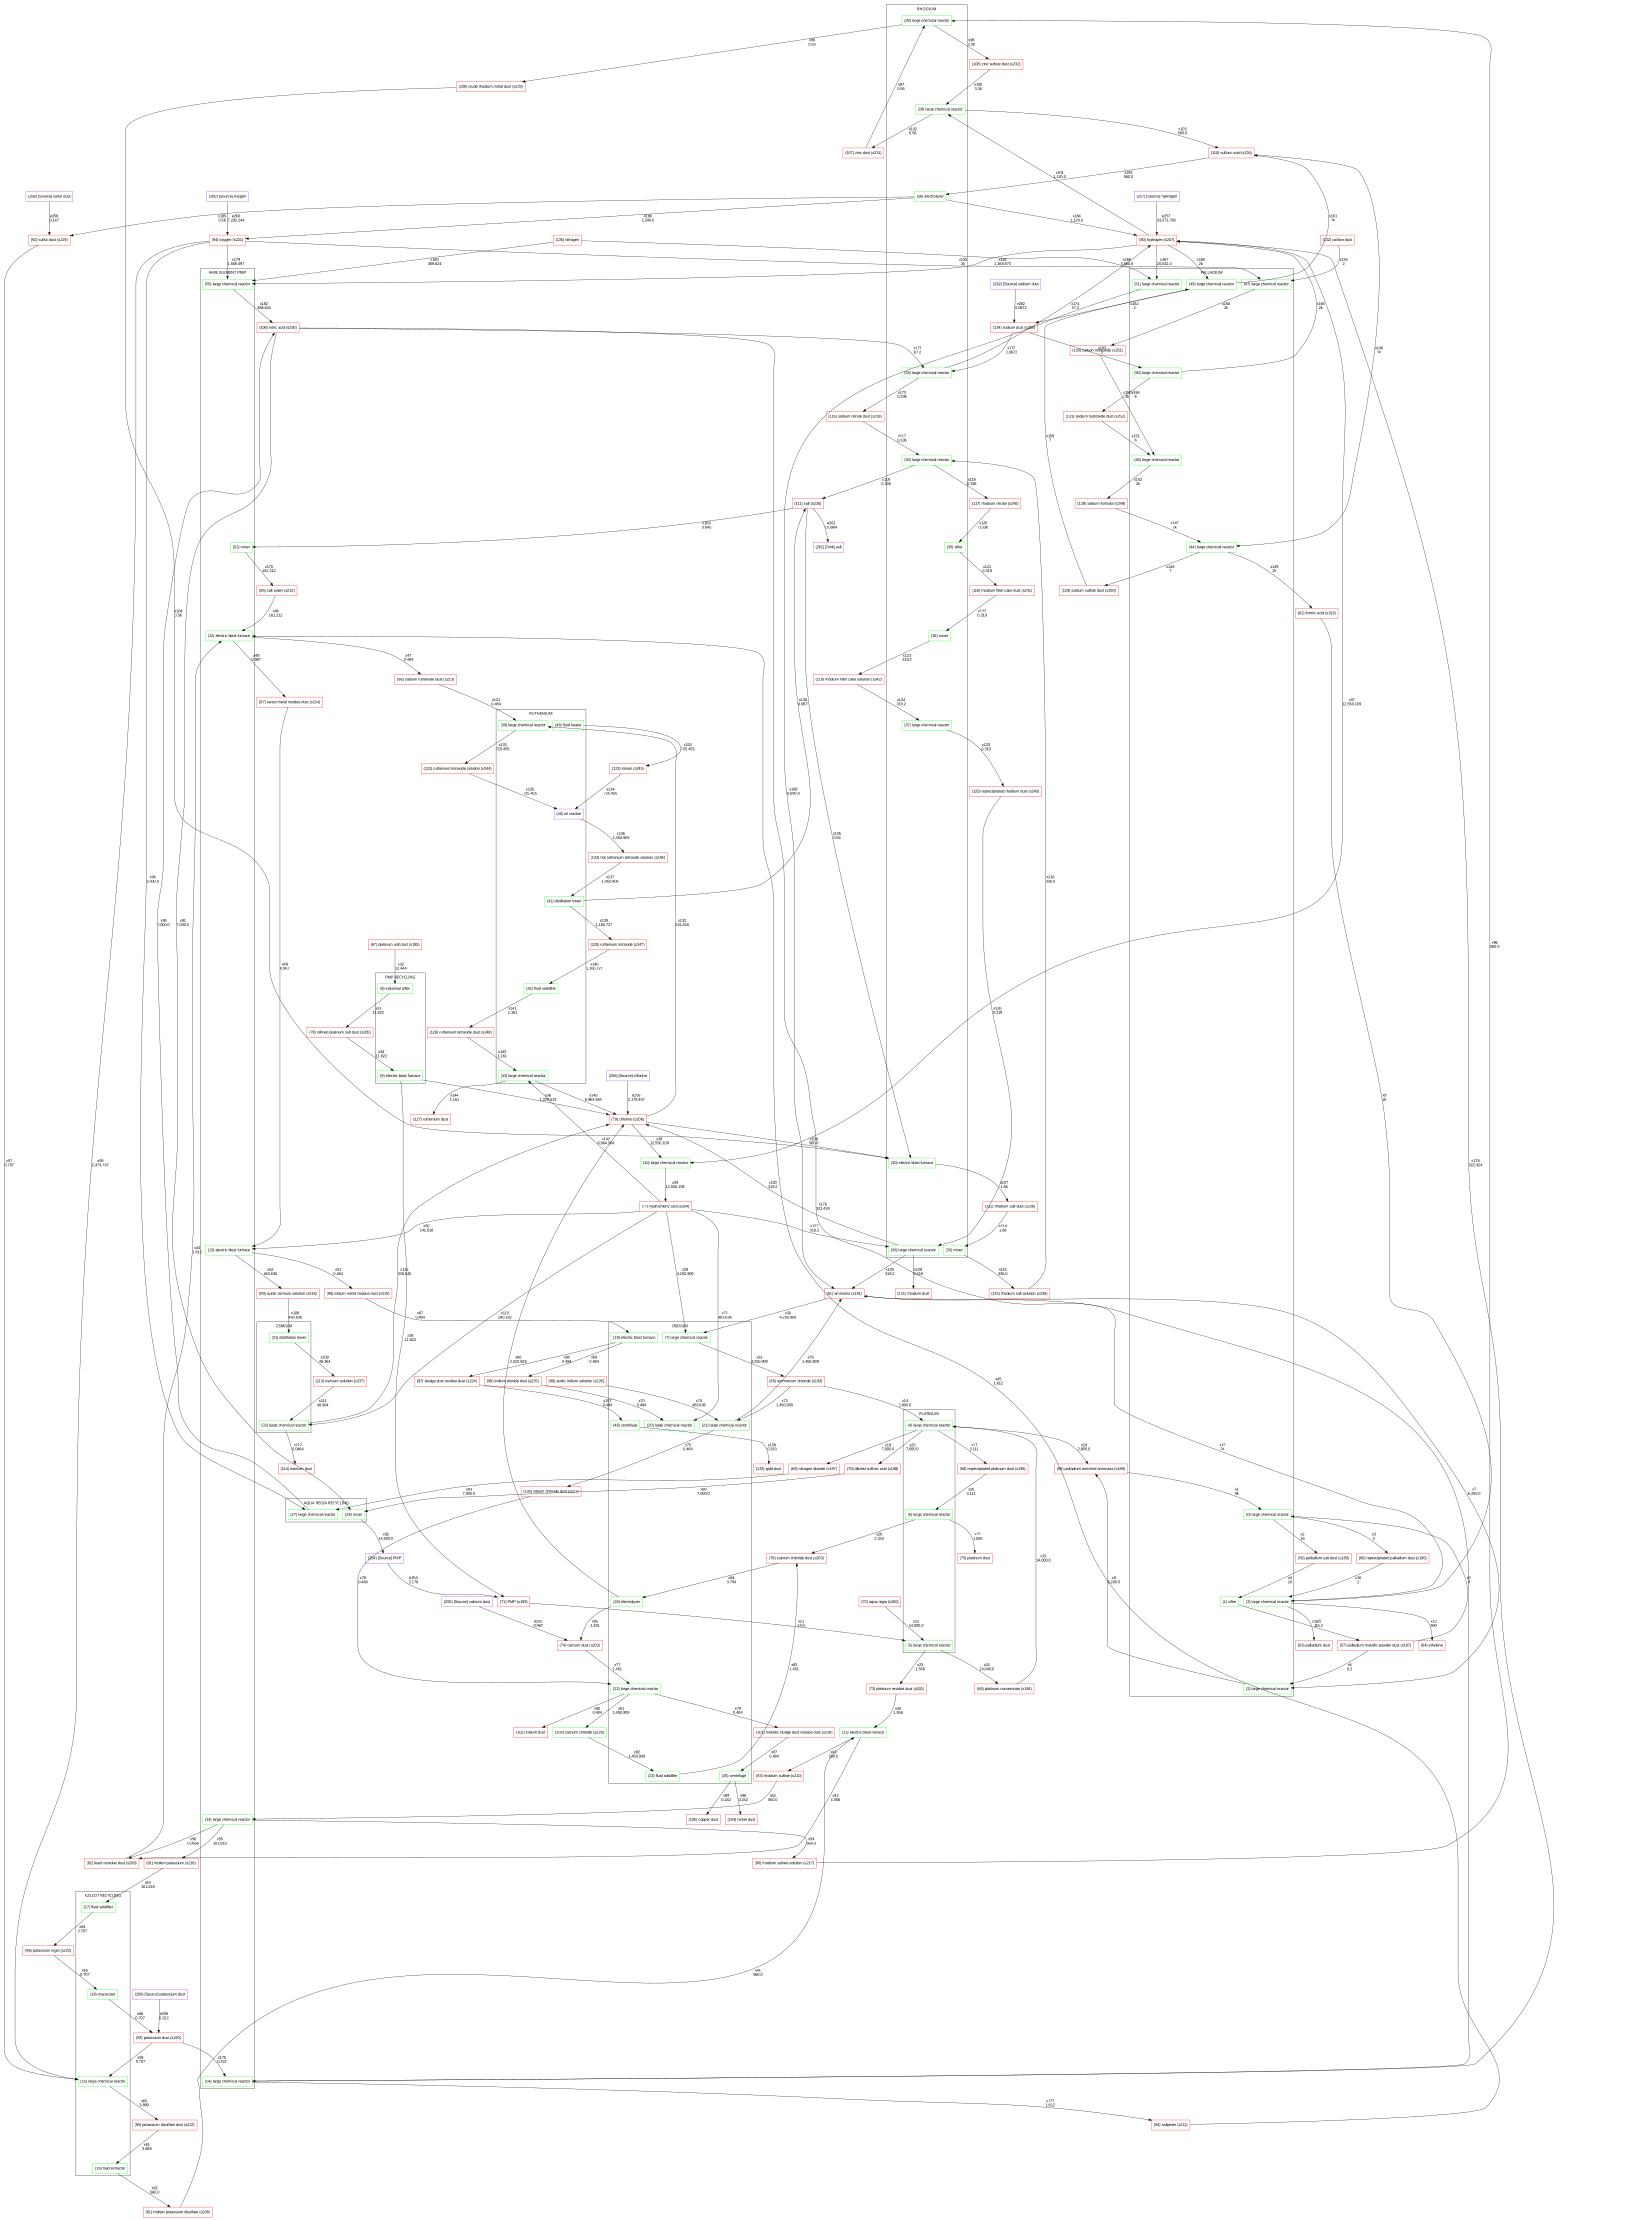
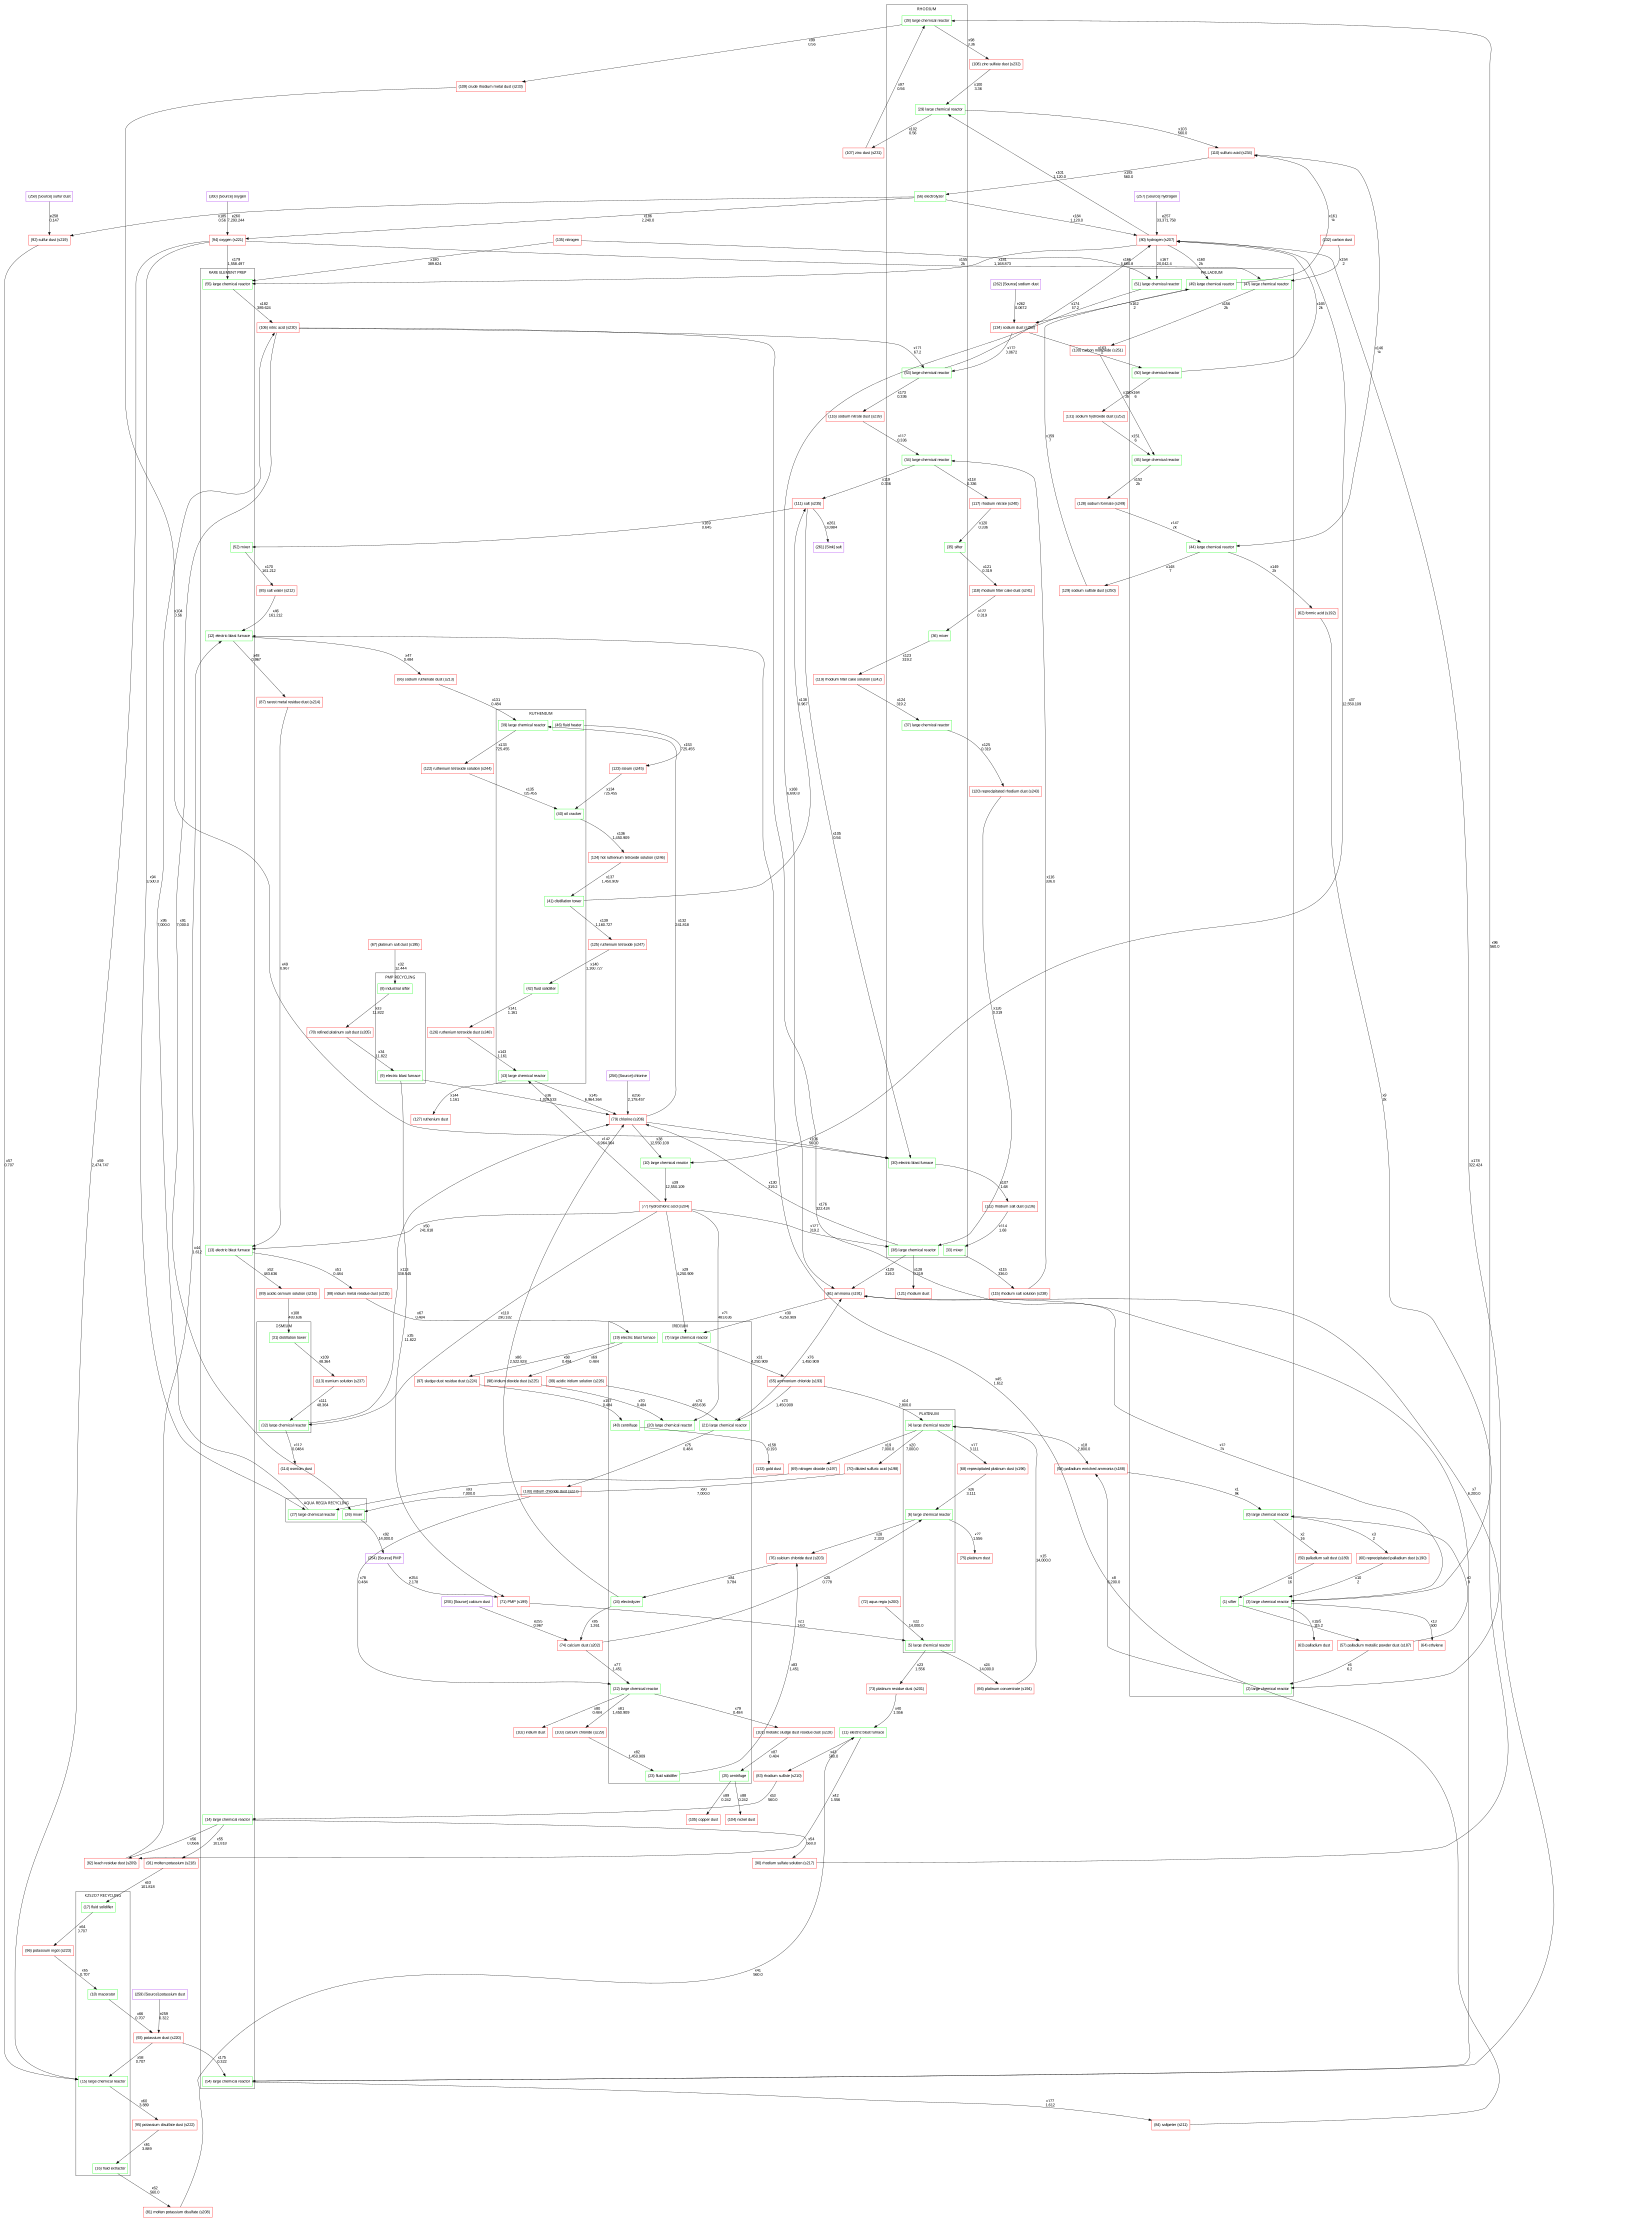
node "(40) oil cracker": color purple -> green
edge "(74) calcium dust (s202)" -> "(6) large chemical reactor": added, label "x25 0.778"
node "(103) calcium chloride (s229)": color green -> red
